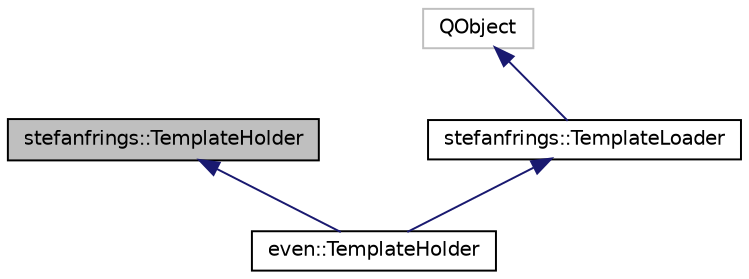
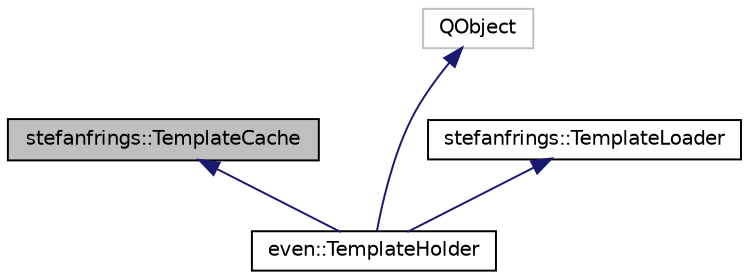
edge "stefanfrings::TemplateLoader" -> "QObject": now "even::TemplateHolder" -> "QObject"
node "stefanfrings::TemplateHolder": label "stefanfrings::TemplateHolder" -> "stefanfrings::TemplateCache"
